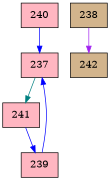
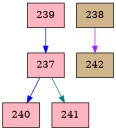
edge "240" -> "237": reversed
edge "241" -> "239": removed
